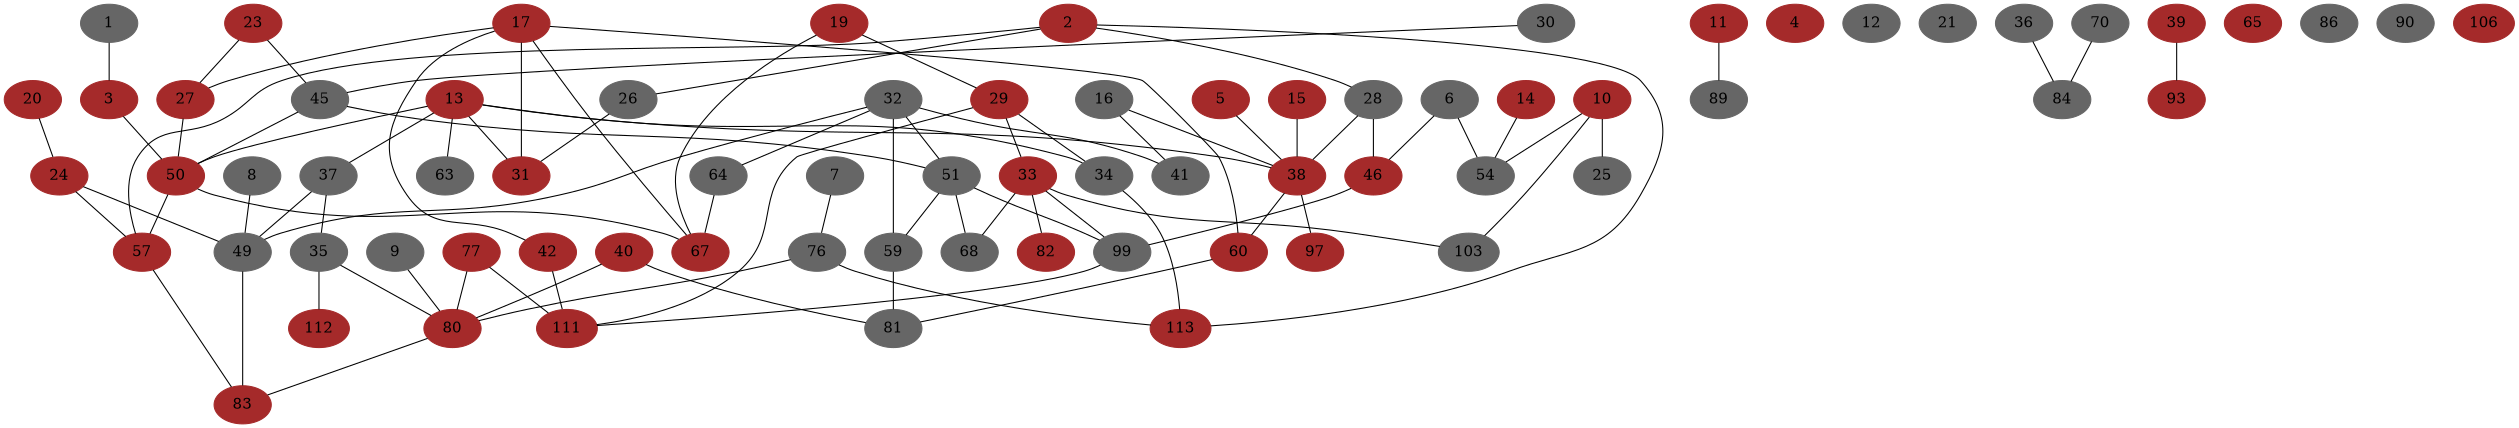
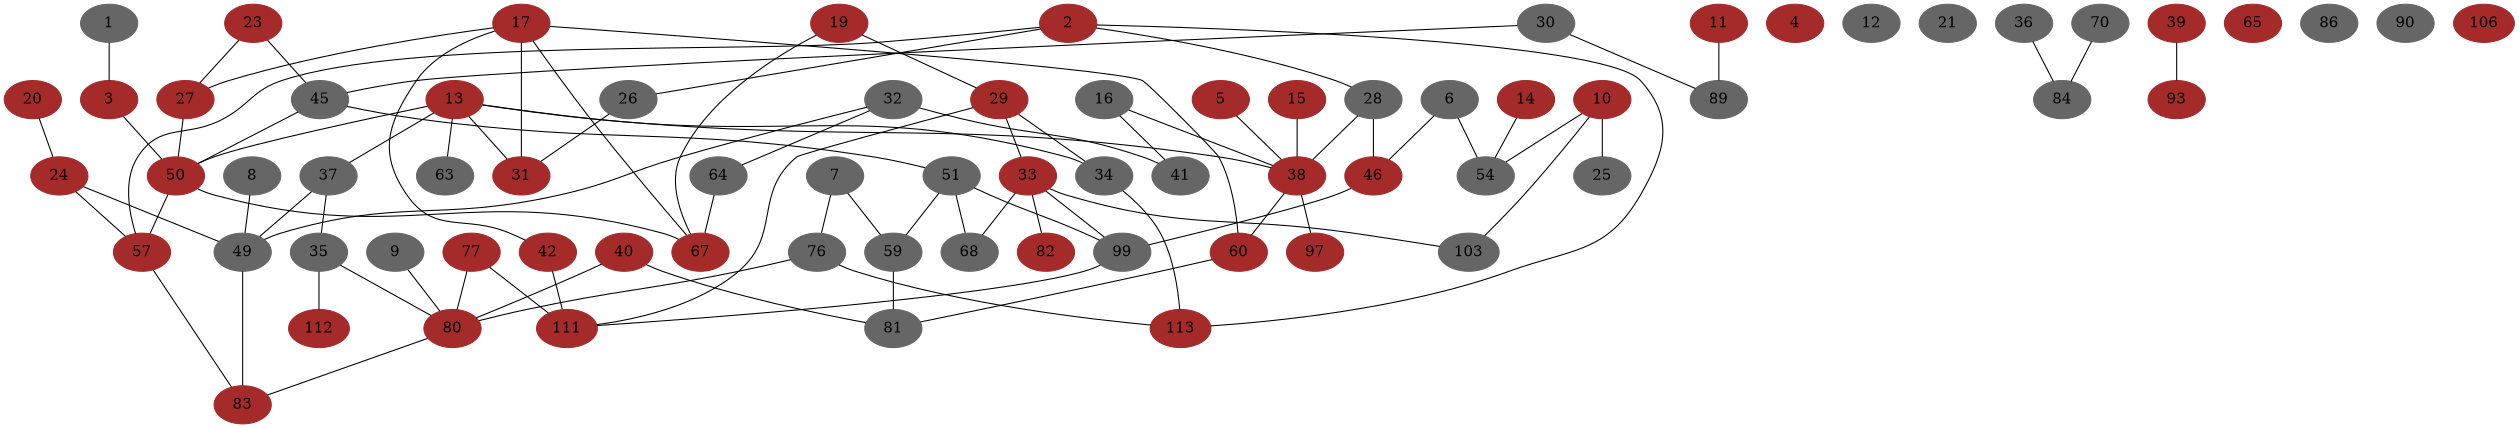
edge "30" -- "89": added
edge "32" -- "51": removed
edge "32" -- "59": now "7" -- "59"
